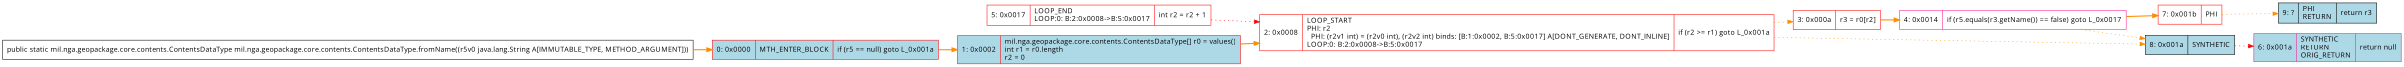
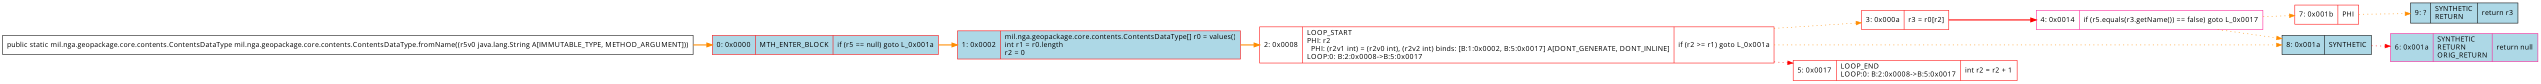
node "9: ?": text "PHI" -> "SYNTHETIC"
edge "4: 0x0014" -> "7: 0x001b": style bold -> dotted
edge "3: 0x000a" -> "4: 0x0014": color darkorange -> red
edge "5: 0x0017" -> "2: 0x0008": reversed
